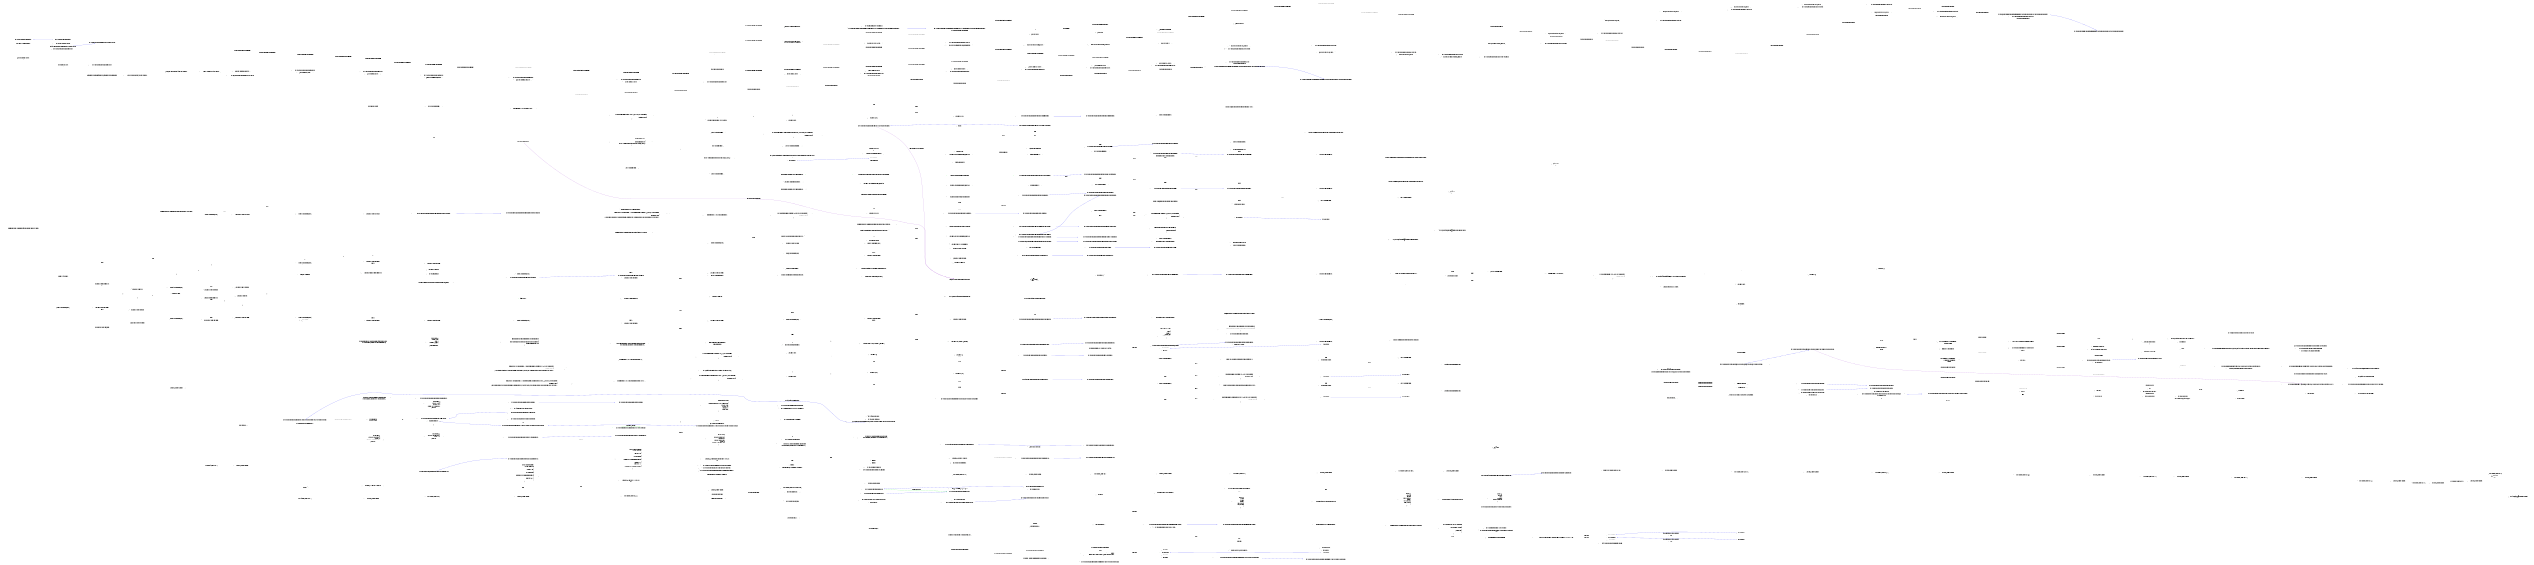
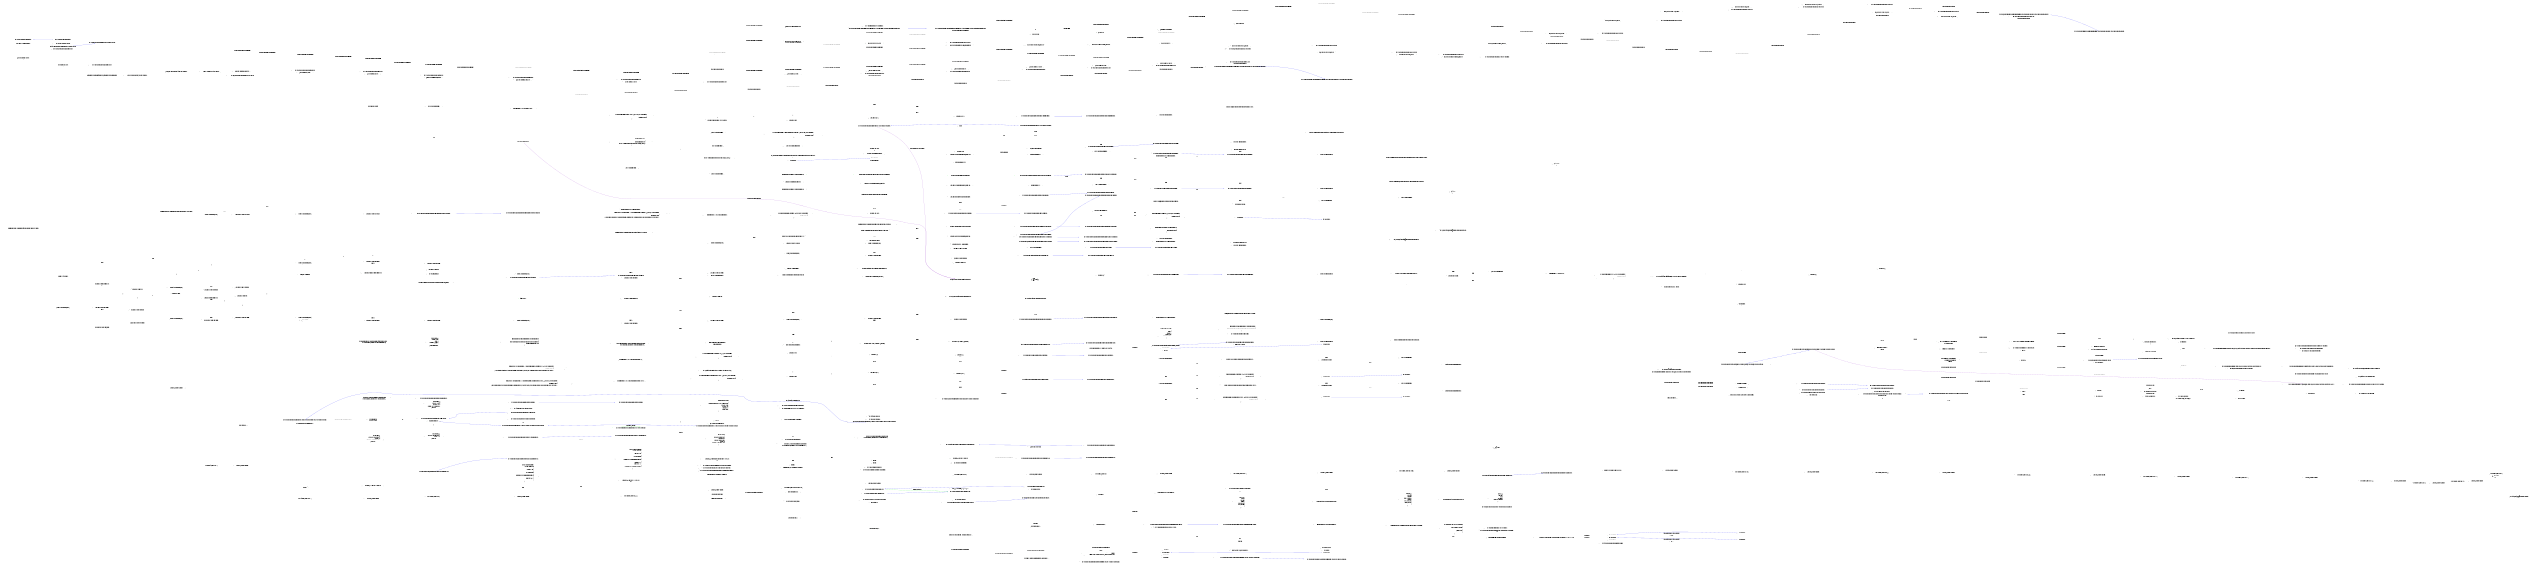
edge "Newtonsoft.Json.Tests.TestFixtureBase" -> "Console.WriteLine(EscapeJson(json))": label "Newtonsoft.Json.Tests.TestFixtureBase" -> "Newtonsoft.Json.DynamicContractResolver.TestFixtureBase"
